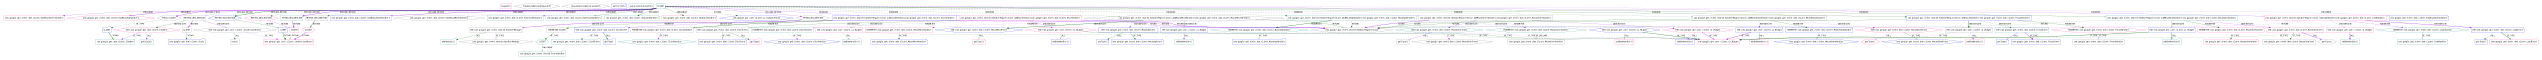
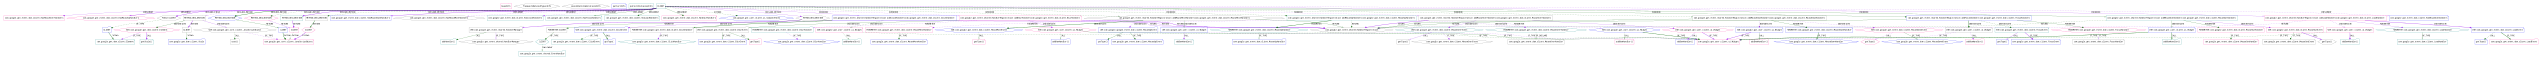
node "VAR:com.google.gwt.event.dom.client.MouseUpEvent": label "VAR:com.google.gwt.event.dom.client.MouseUpEvent" -> "VAR:com.google.google.event.dom.client.MouseUpEvent"
edge "VAR:com.google.gwt.dom.client.Element" -> "getStyle()": style dashed -> bold
edge "PARAMETER:com.google.gwt.event.dom.client.MouseDownHandler" -> "com.google.gwt.event.dom.client.MouseDownHandler": style dashed -> bold
